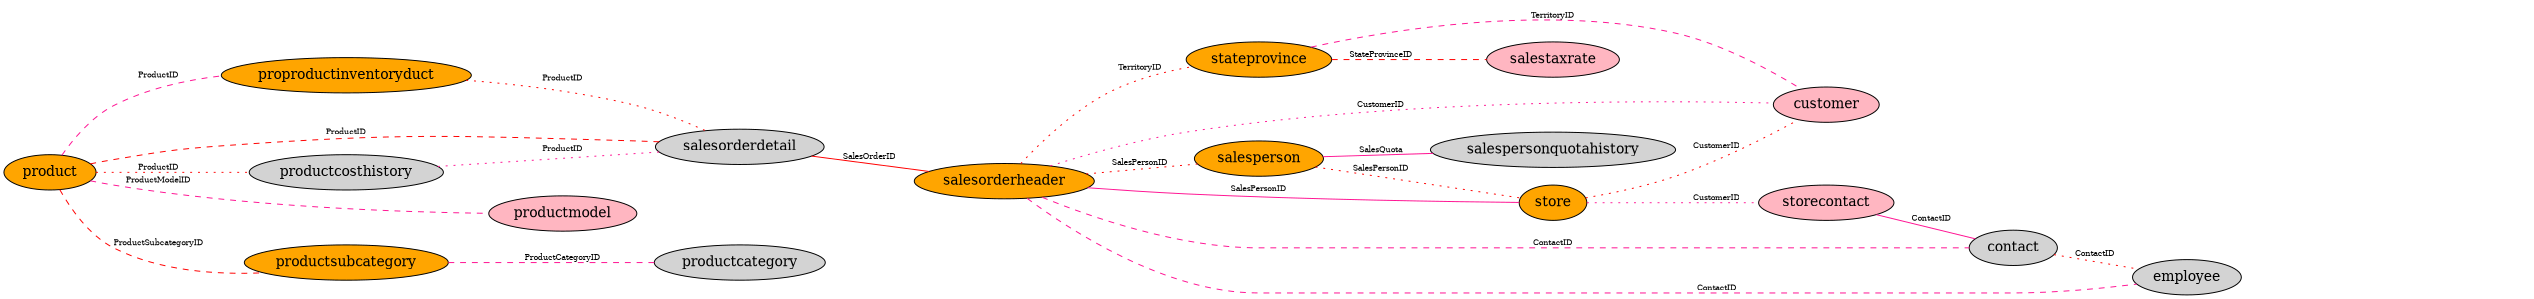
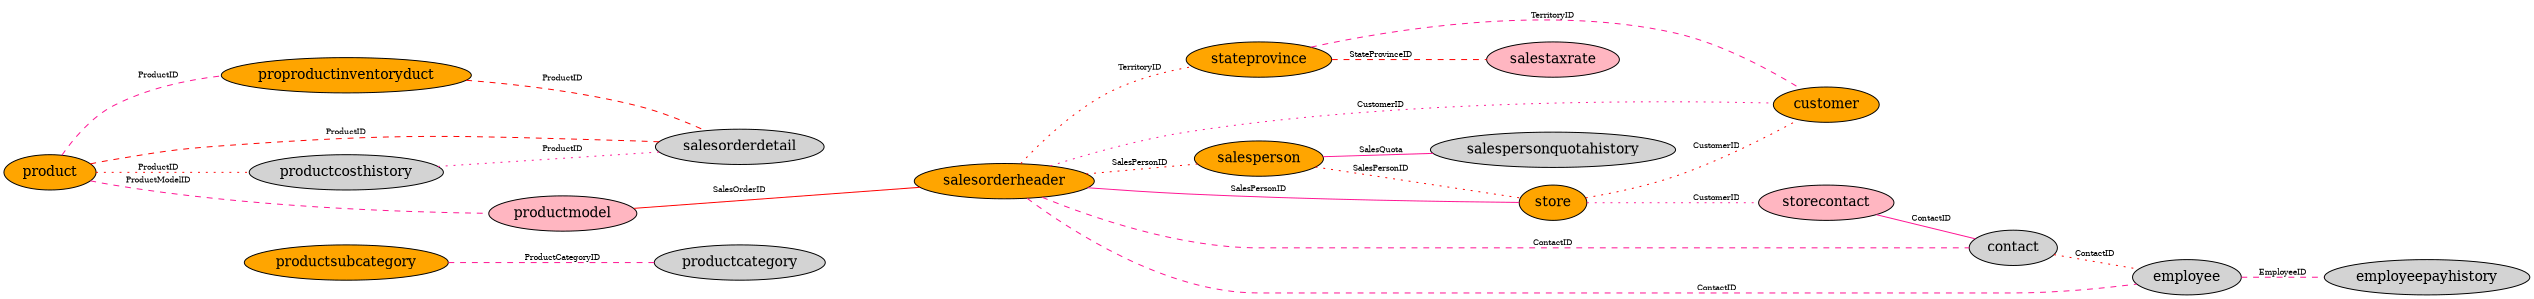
edge "proproductinventoryduct" -- "salesorderdetail": style dotted -> dashed
node "customer": fillcolor lightpink -> orange
edge "salesorderdetail" -- "salesorderheader": now "productmodel" -- "salesorderheader"
edge "product" -- "productsubcategory": removed, label "ProductSubcategoryID"
node "employeepayhistory": added
